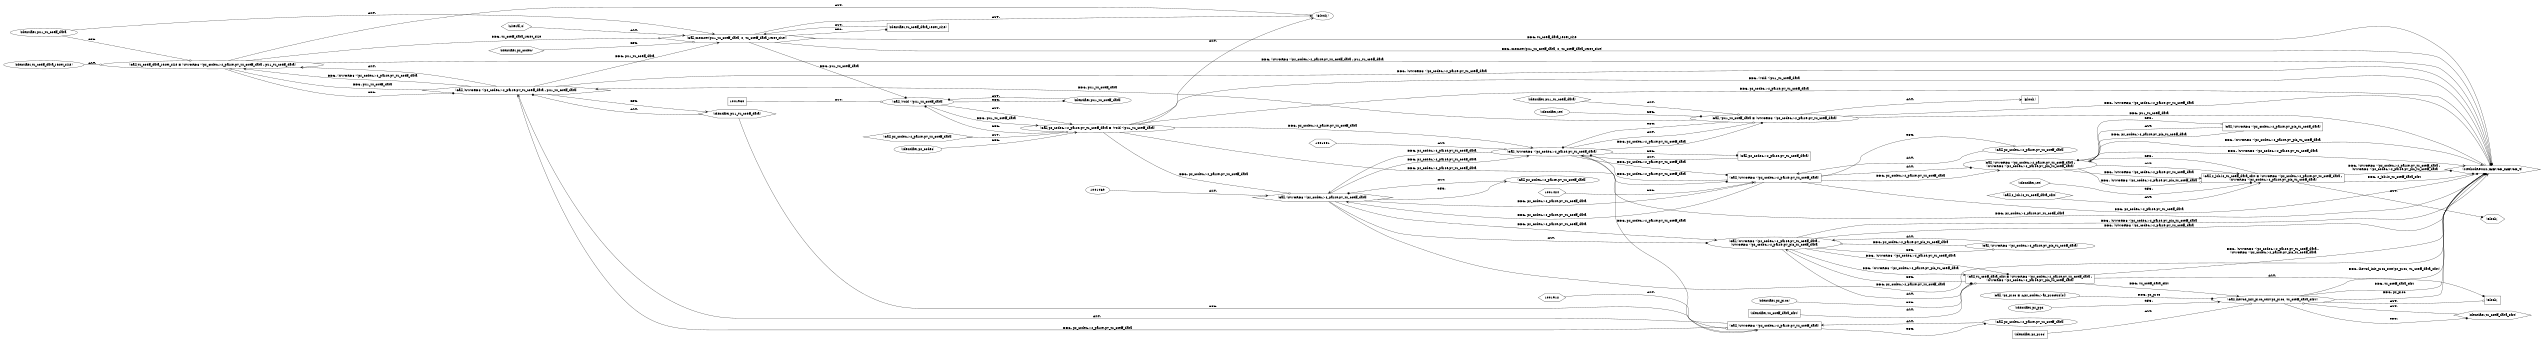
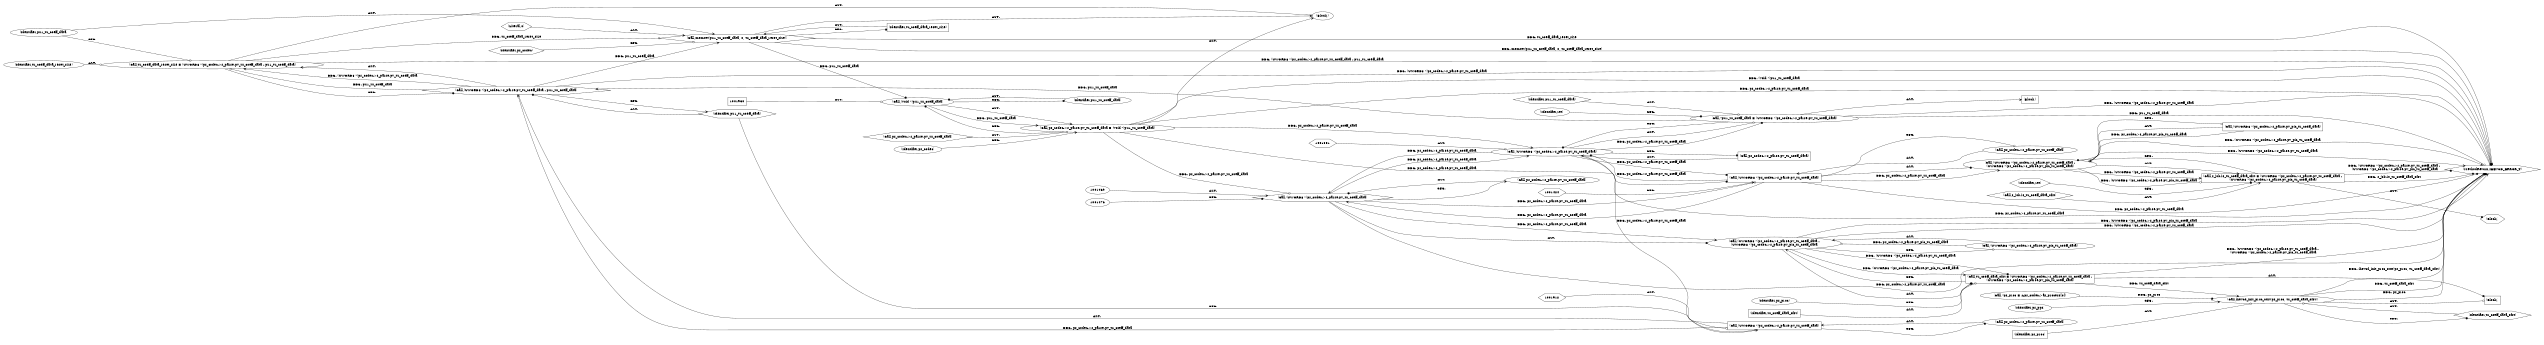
node "(MethodReturn,IHEVCD_IHEVCD_T)": label "(MethodReturn,IHEVCD_IHEVCD_T)" -> "(MethodReturn,IHEVCD_ERROR_T)"
node "1001476": added
